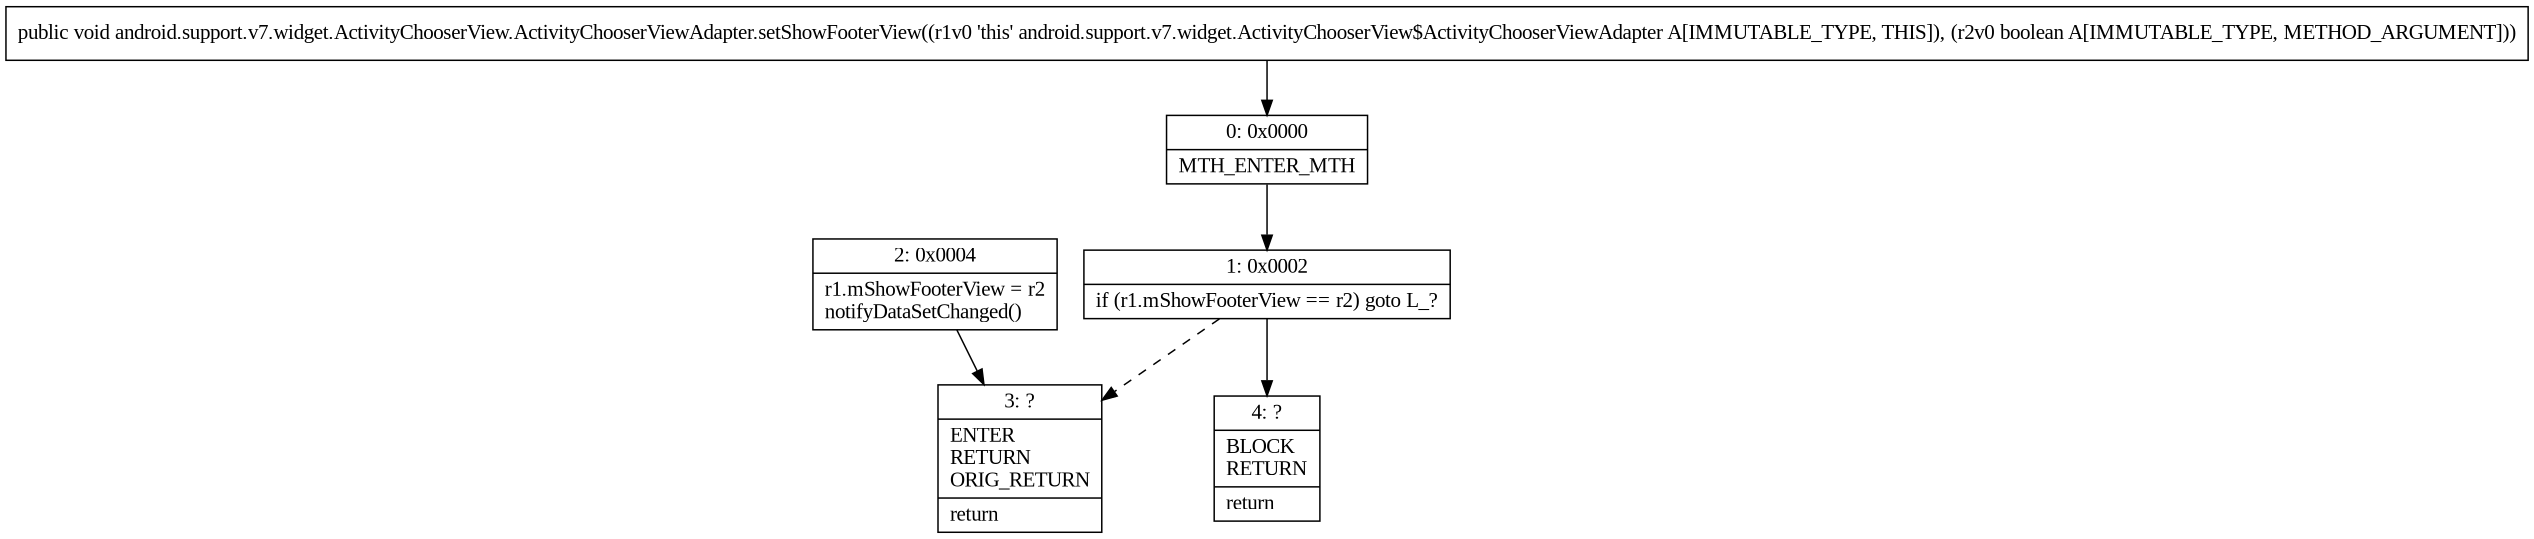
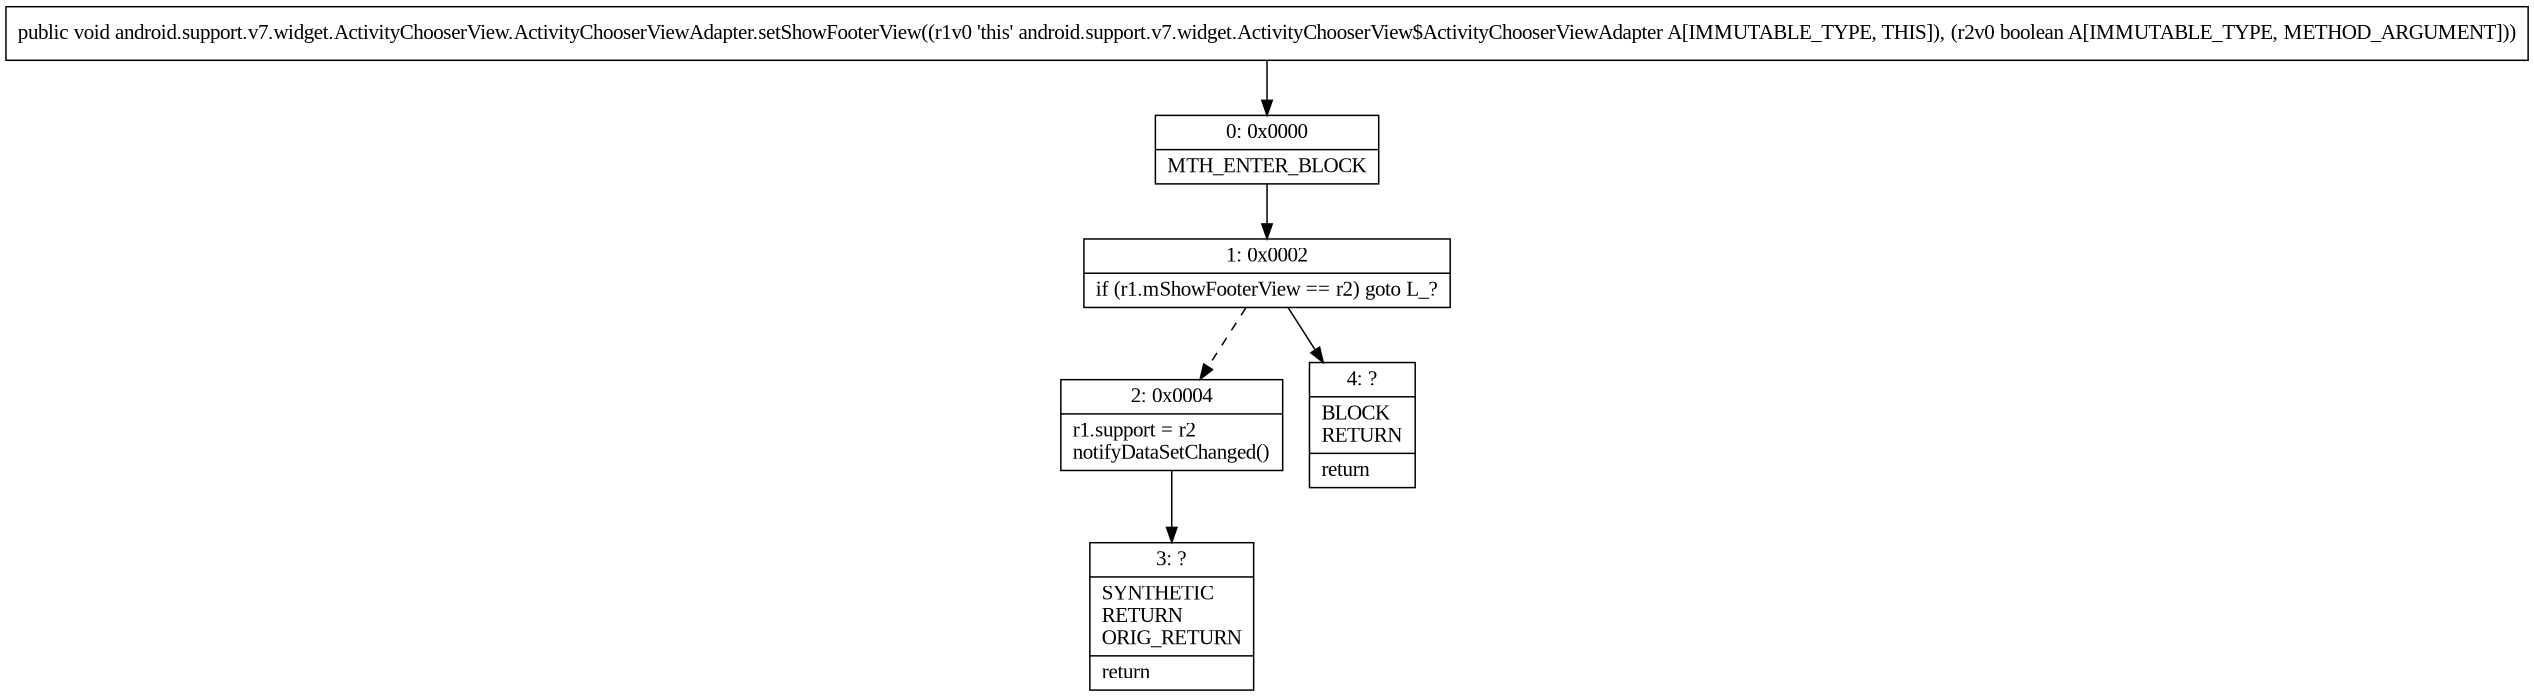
node "0: 0x0000": text "MTH_ENTER_MTH" -> "MTH_ENTER_BLOCK"
node "2: 0x0004": text "r1.mShowFooterView = r2" -> "r1.support = r2"
edge "1: 0x0002" -> "3: ?": now "1: 0x0002" -> "2: 0x0004"
node "3: ?": text "ENTER" -> "SYNTHETIC"
